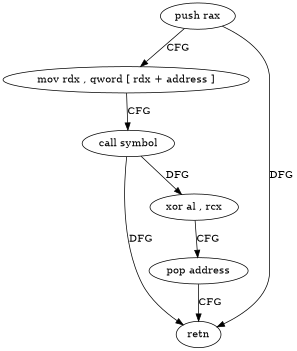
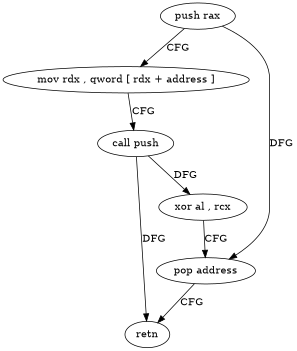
node "call symbol": label "call symbol" -> "call push"
edge "push rax" -> "retn": now "push rax" -> "pop address"
